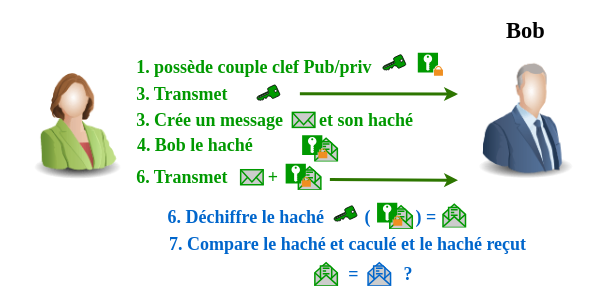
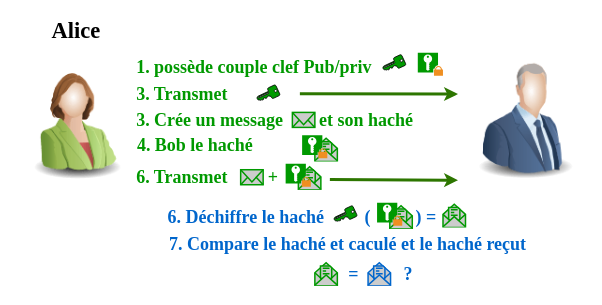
node "Alice": added
node "Bob": removed
